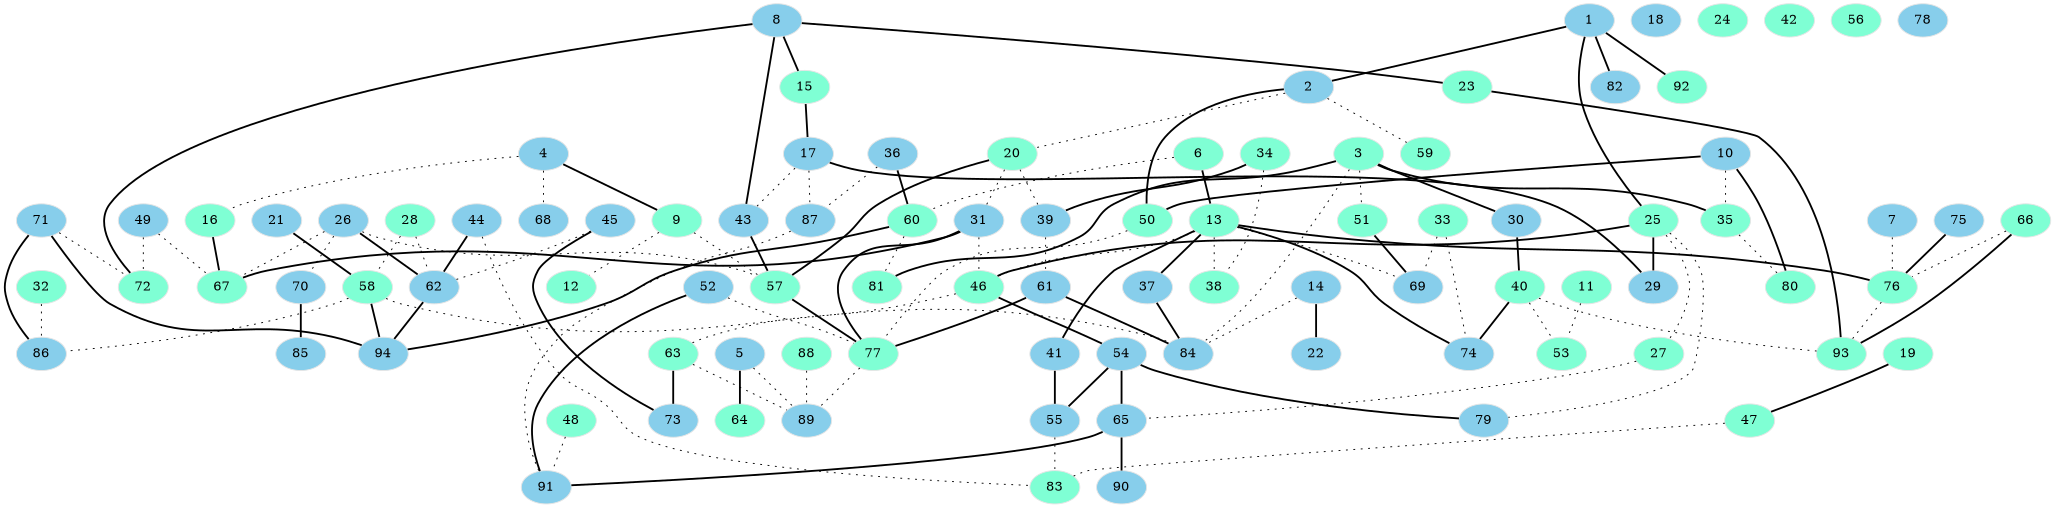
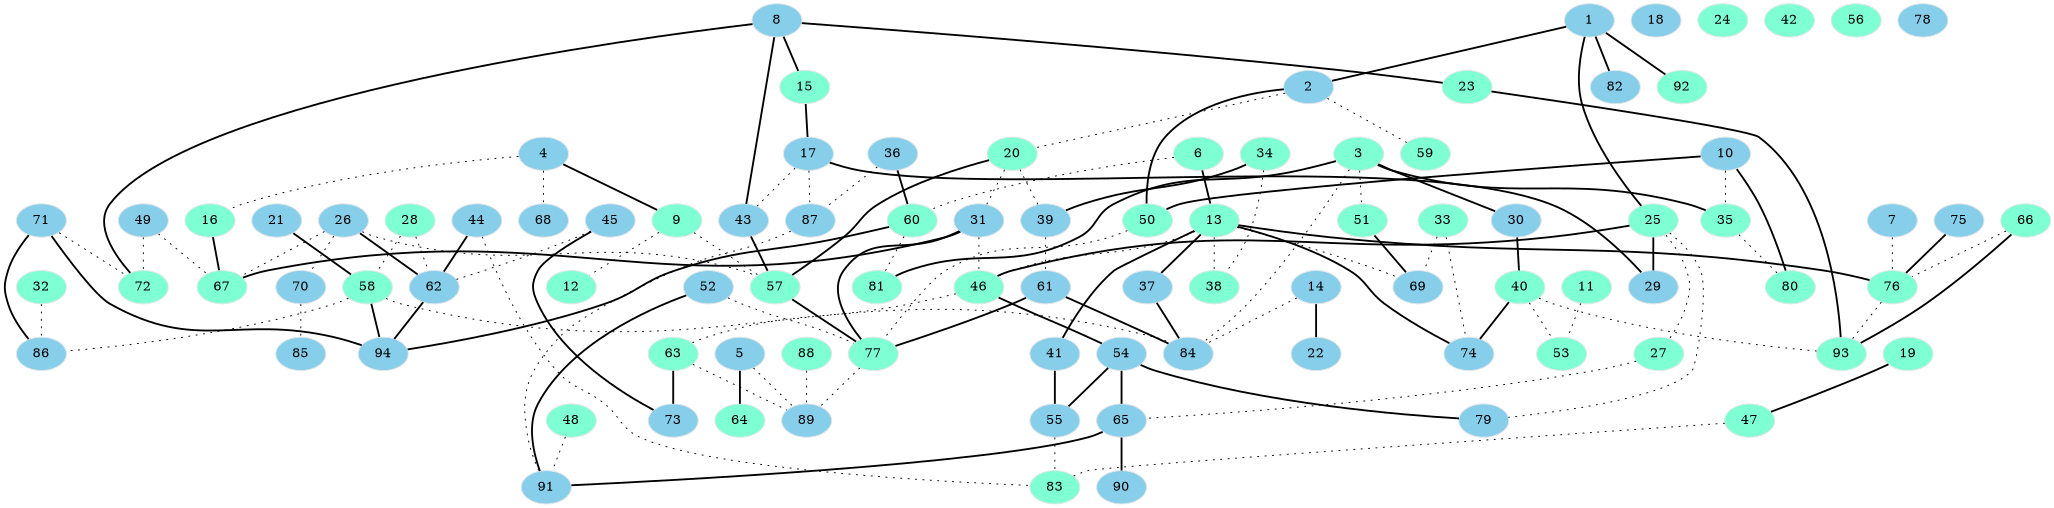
edge "70" -- "85": style bold -> dotted
